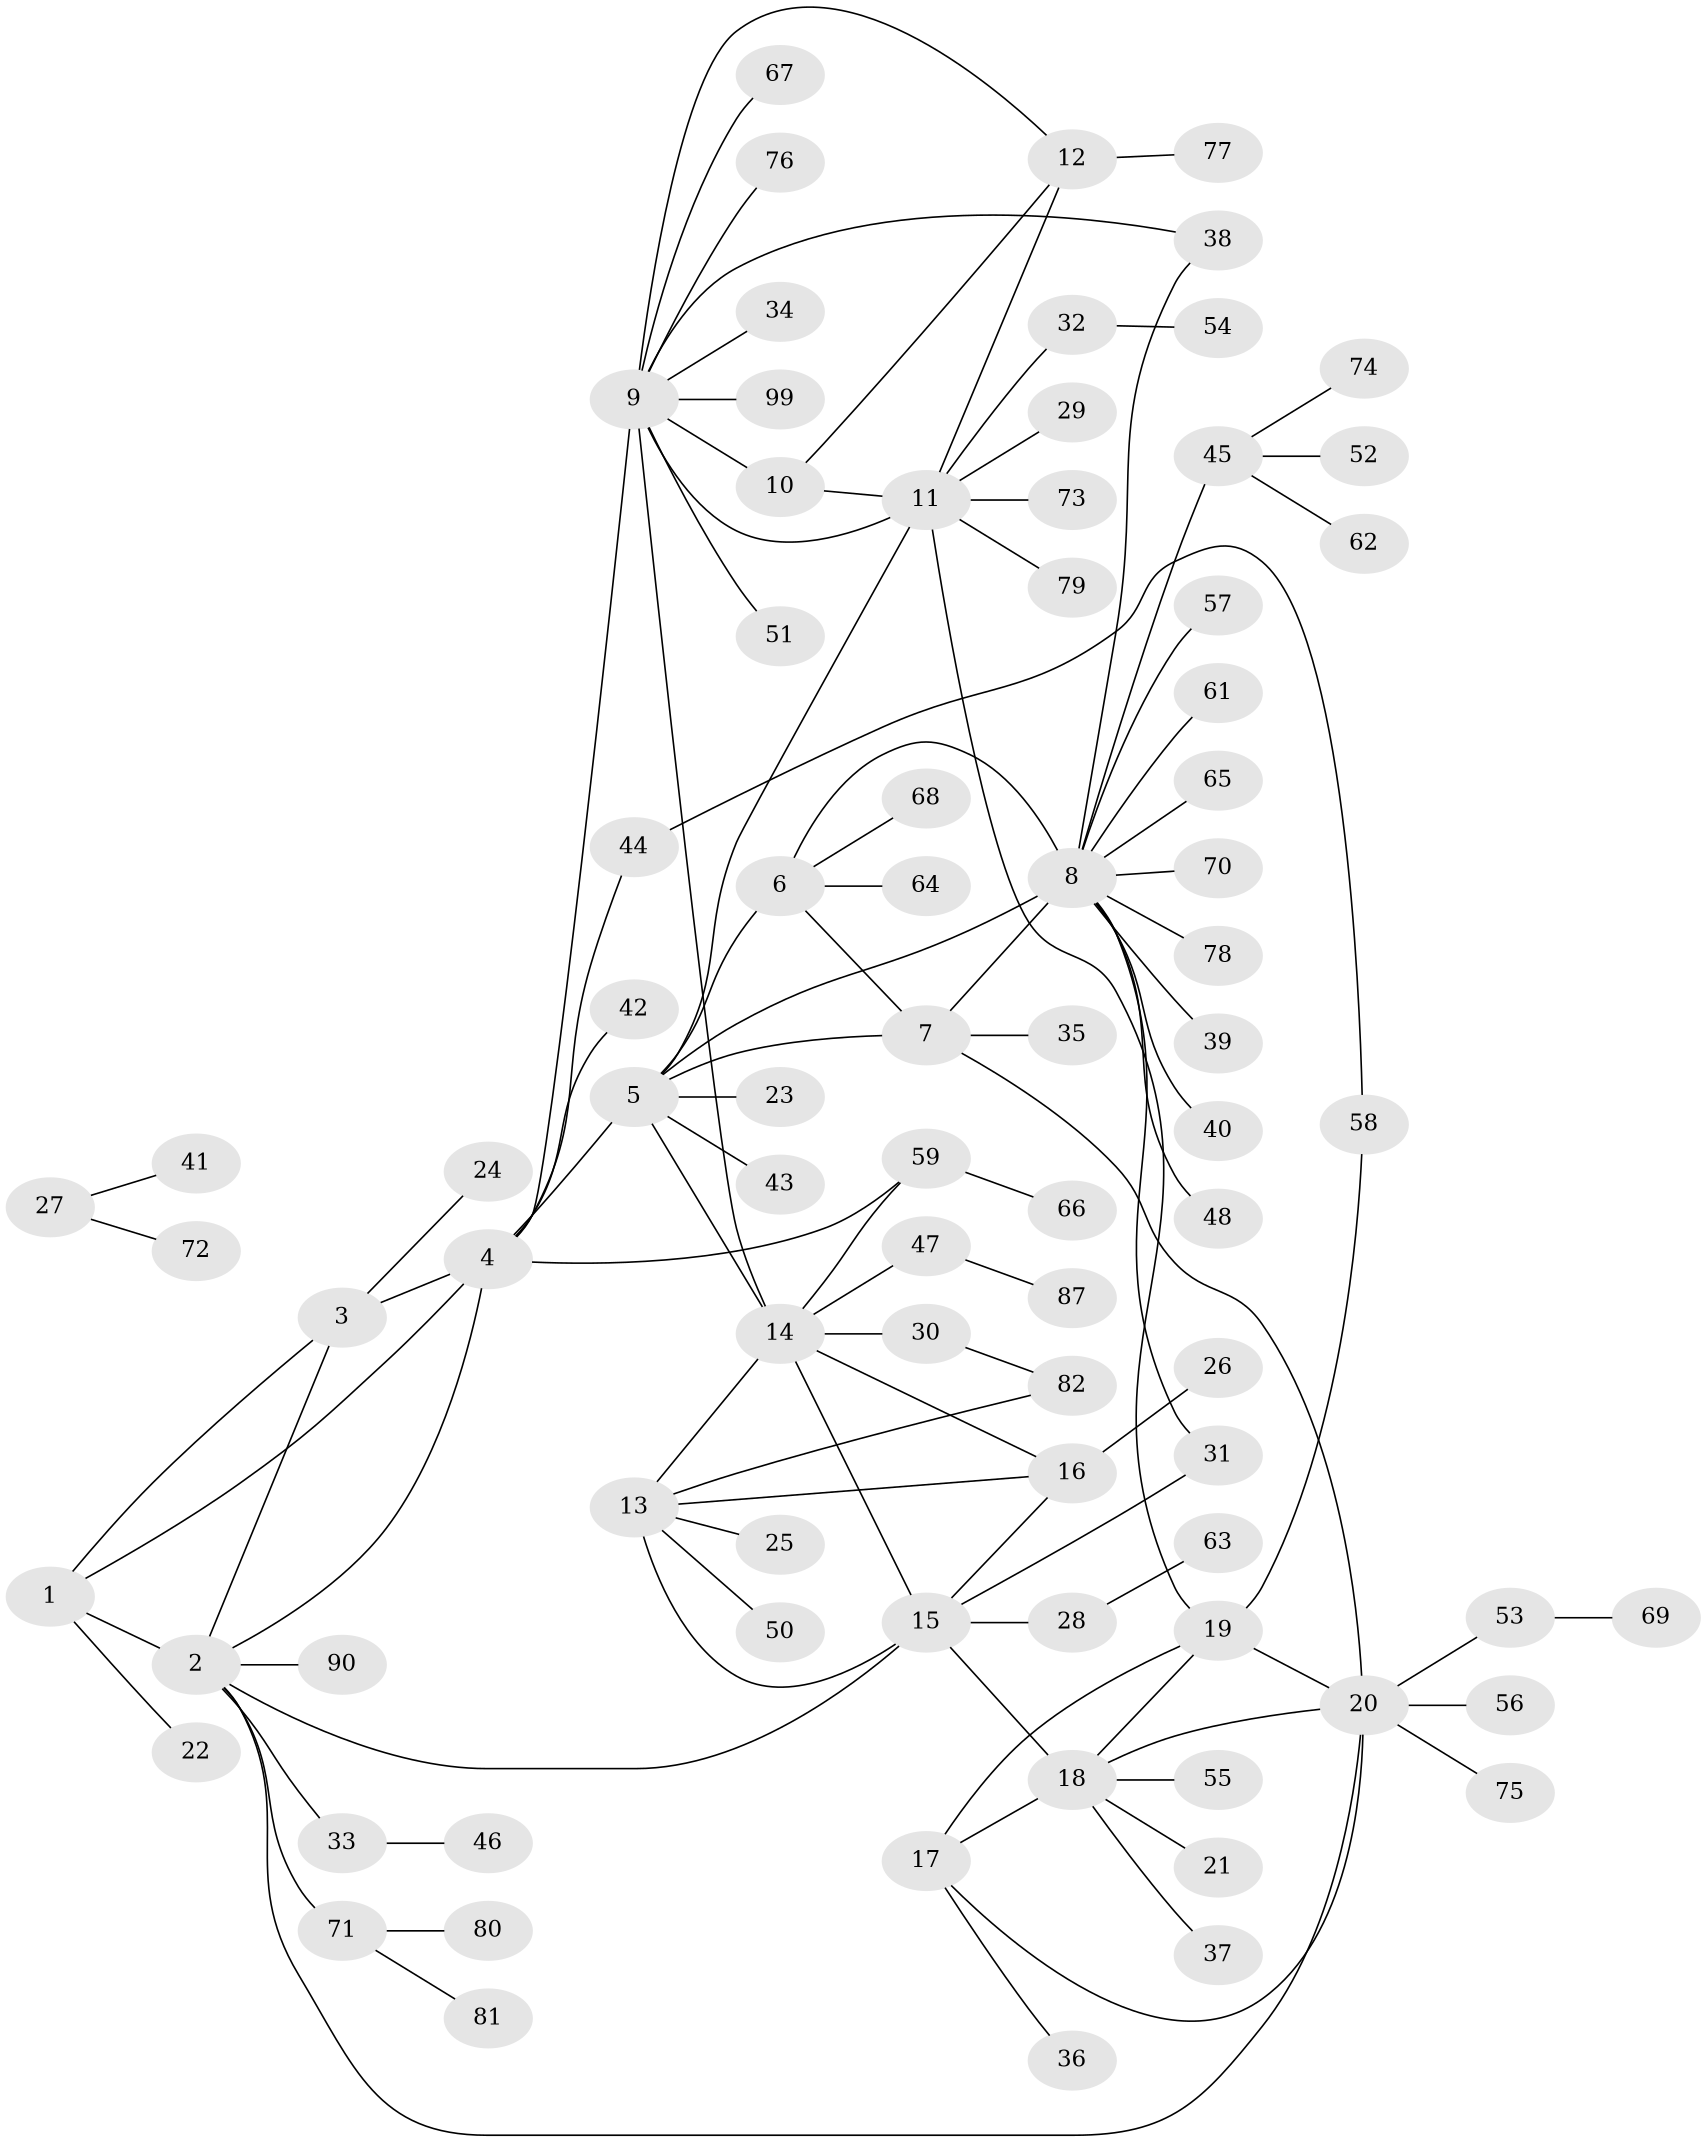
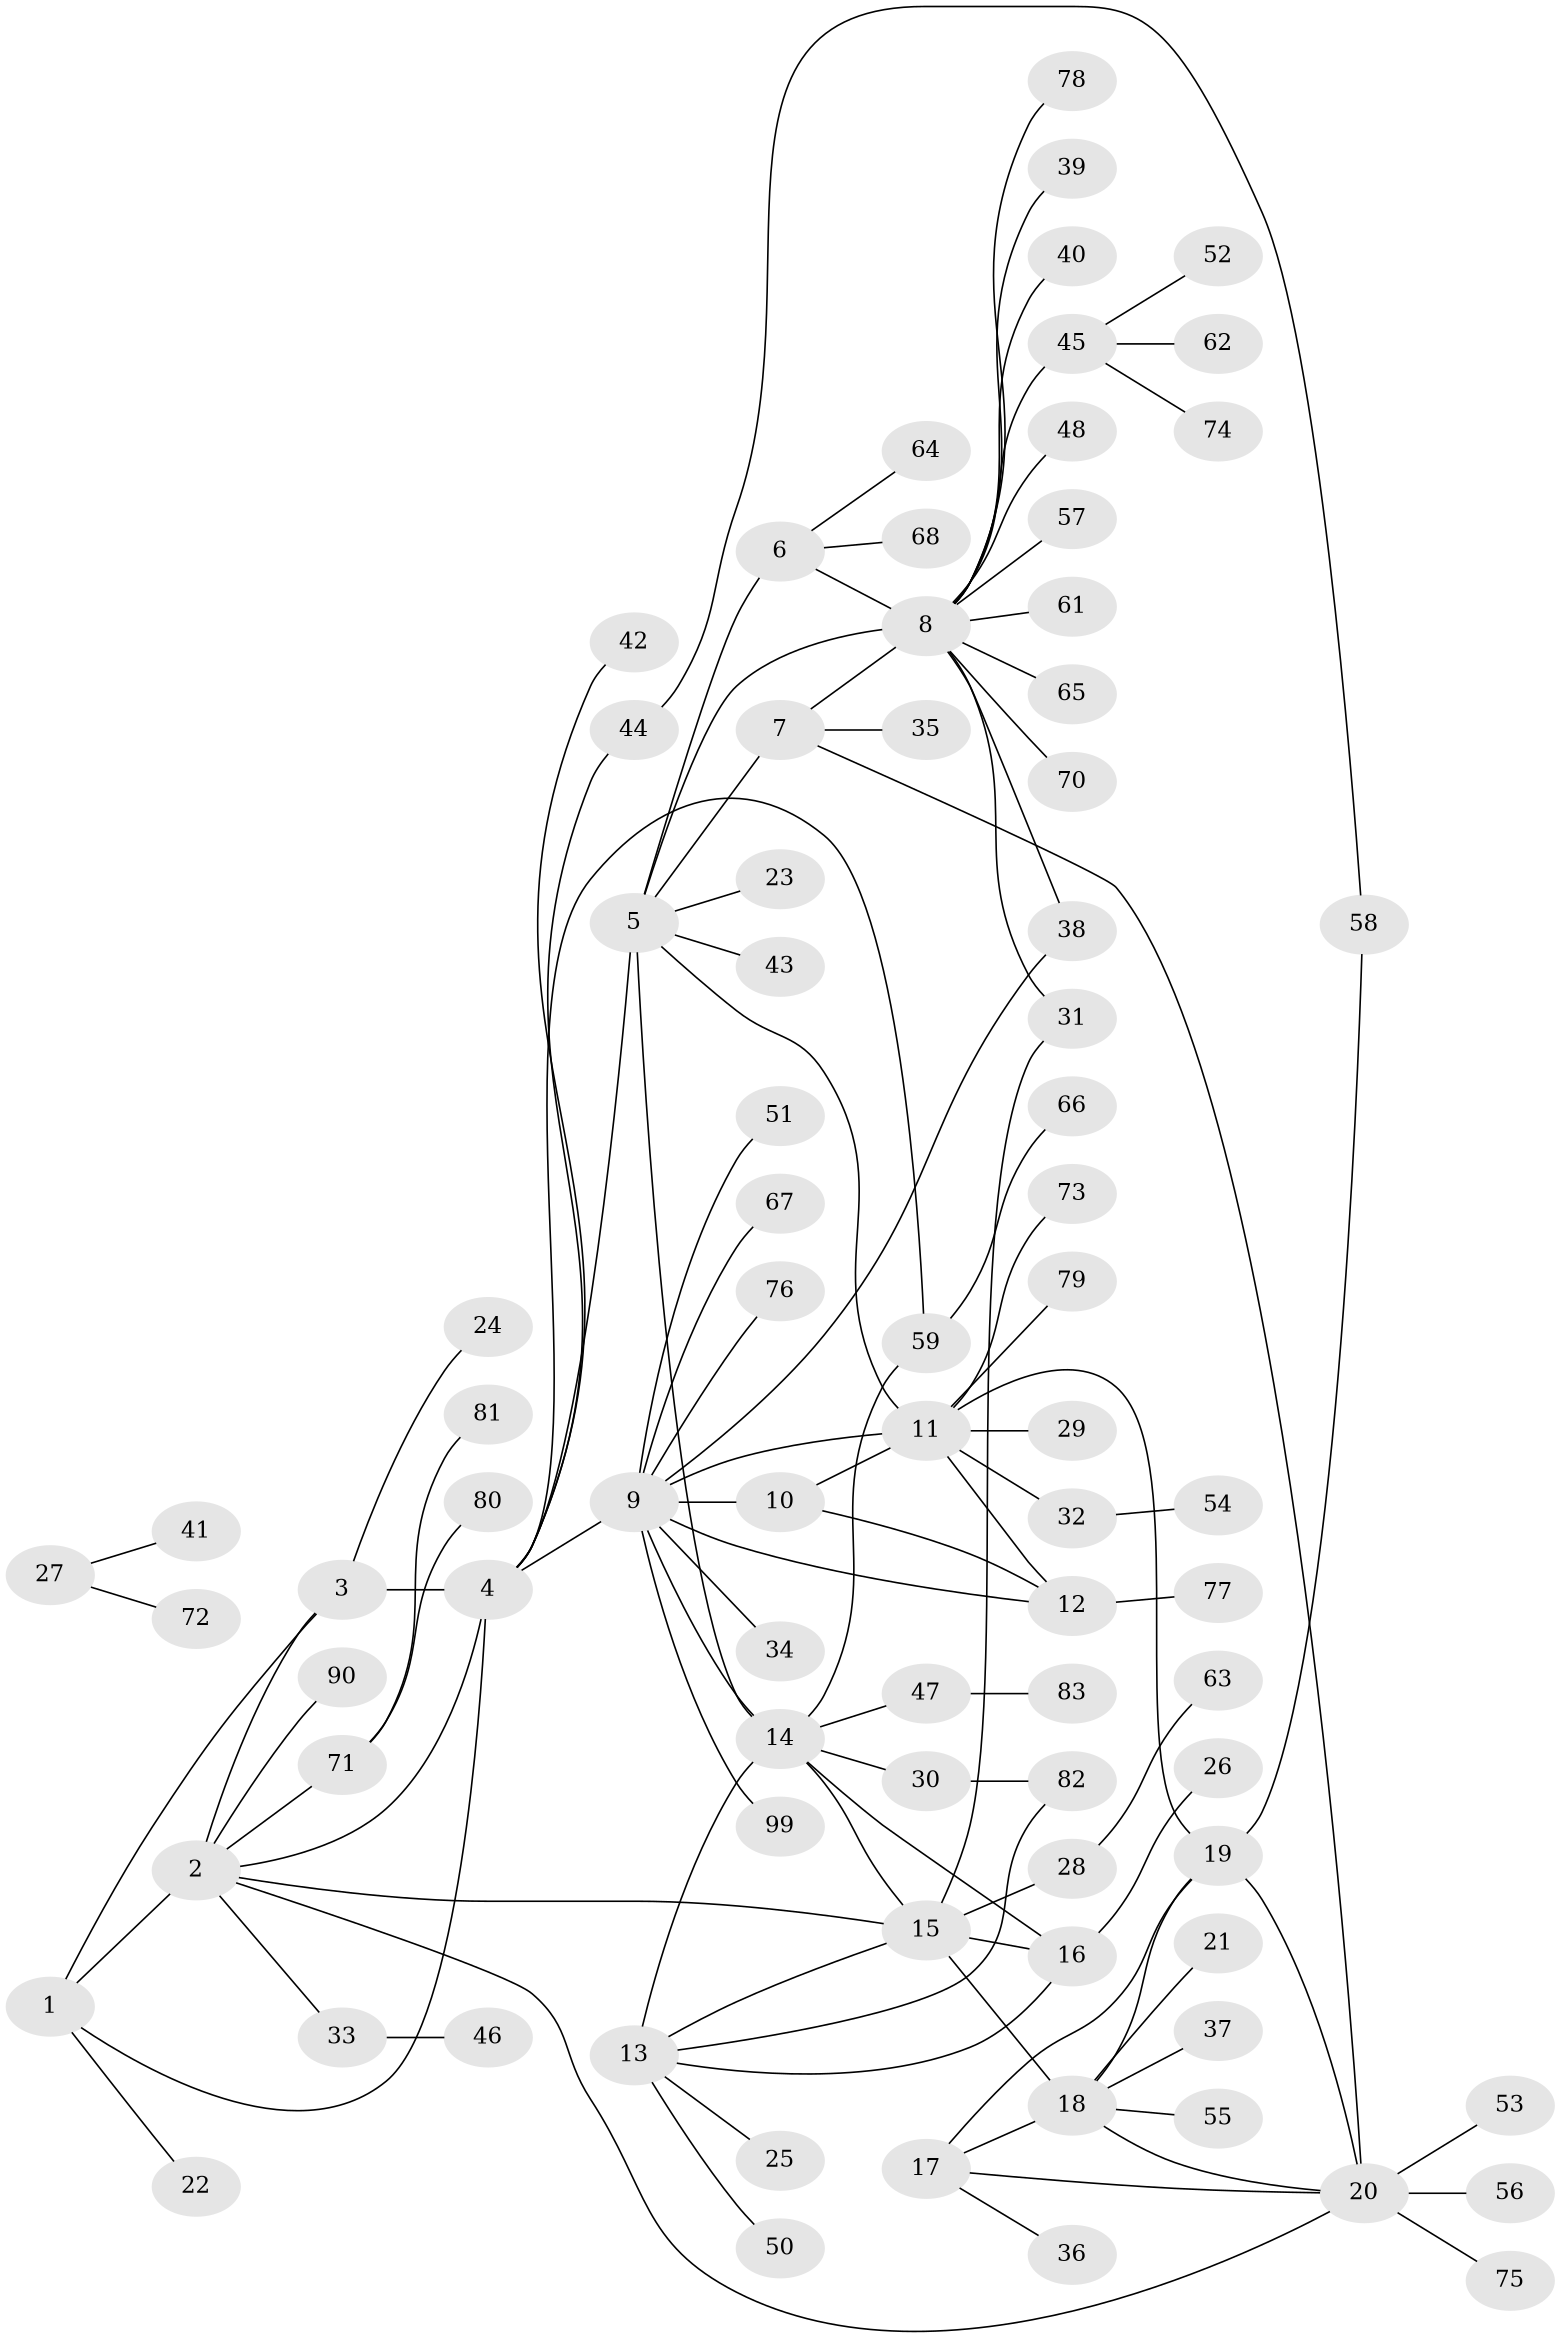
edge "6" -- "7": removed
node "87": label "87" -> "83"
node "69": removed
